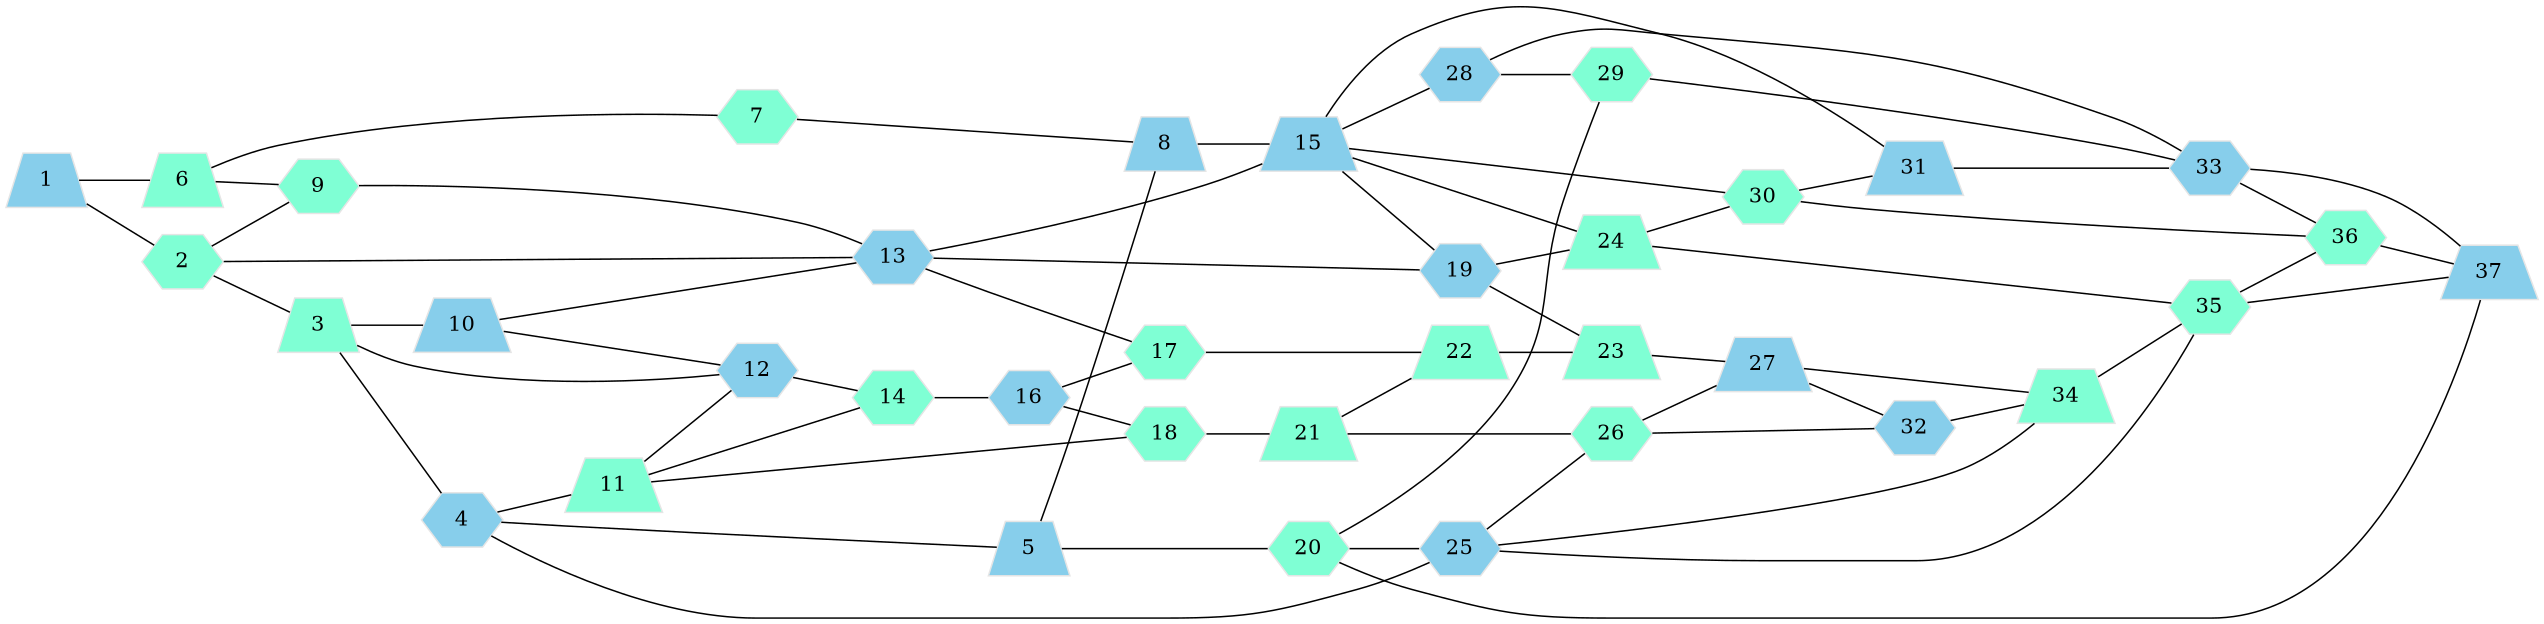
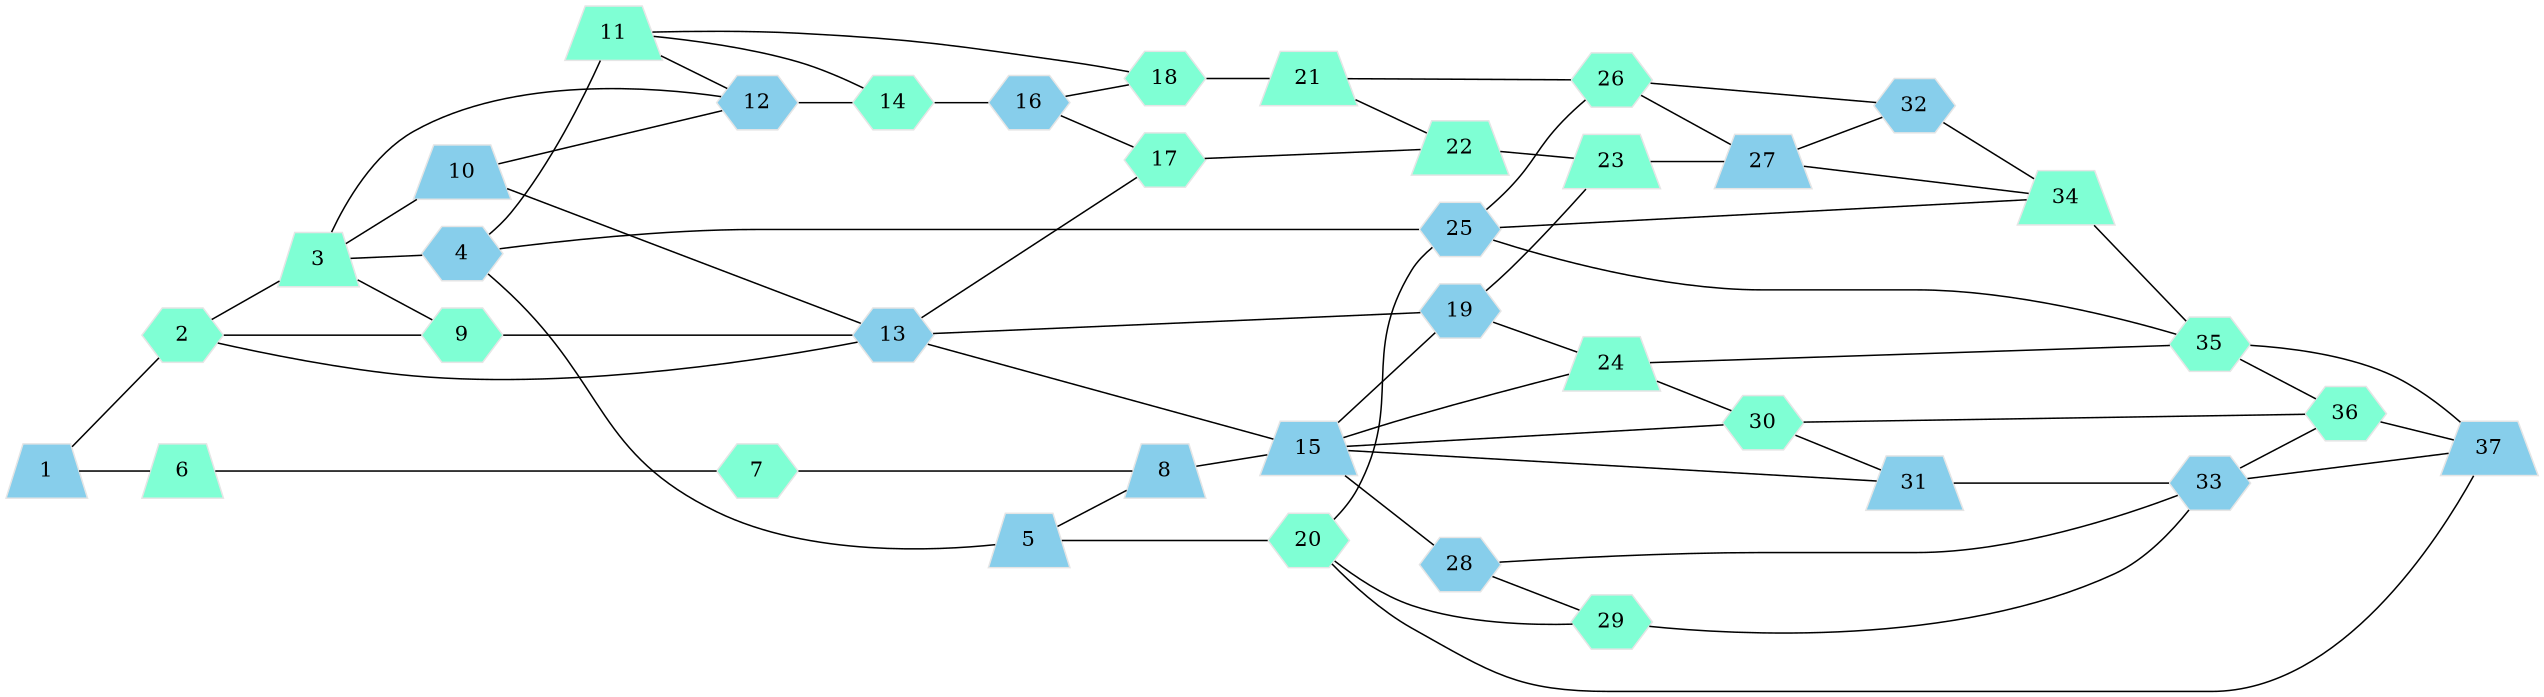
edge "6" -- "9": now "3" -- "9"
